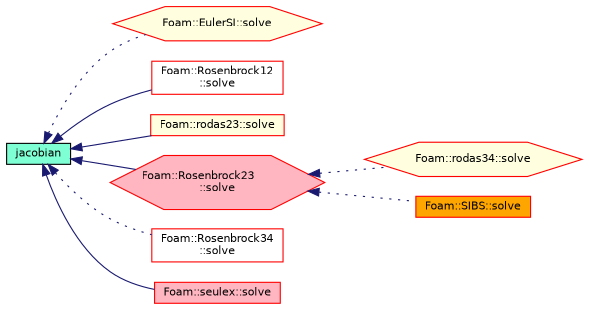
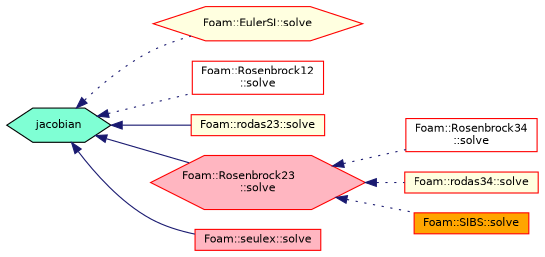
edge "Foam::Rosenbrock12 ::solve" -> "jacobian": style solid -> dotted
node "jacobian": shape box -> hexagon
node "Foam::rodas34::solve": shape hexagon -> box
edge "Foam::Rosenbrock34 ::solve" -> "jacobian": now "Foam::Rosenbrock34 ::solve" -> "Foam::Rosenbrock23 ::solve"
